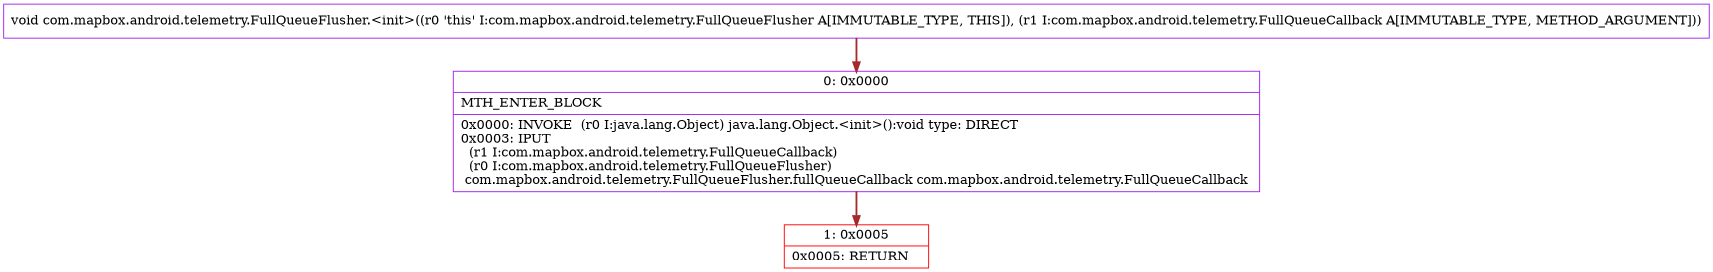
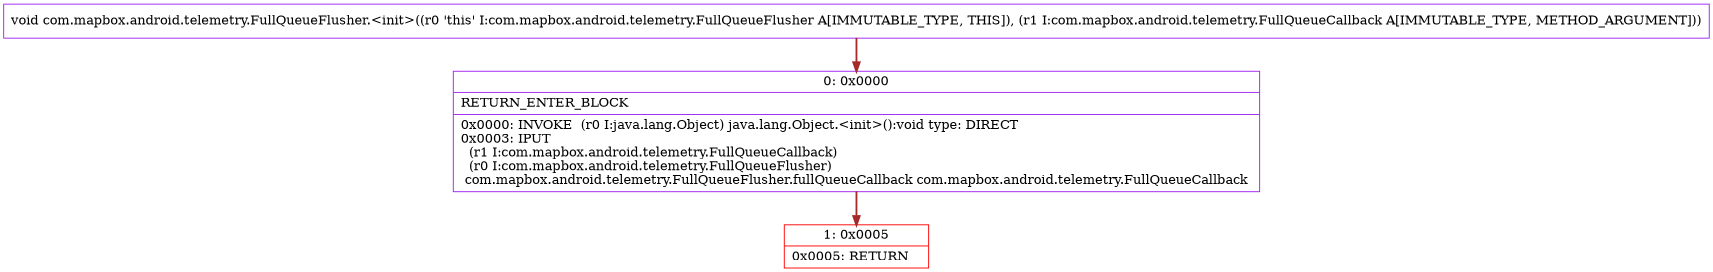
node "0: 0x0000": text "MTH_ENTER_BLOCK" -> "RETURN_ENTER_BLOCK"
